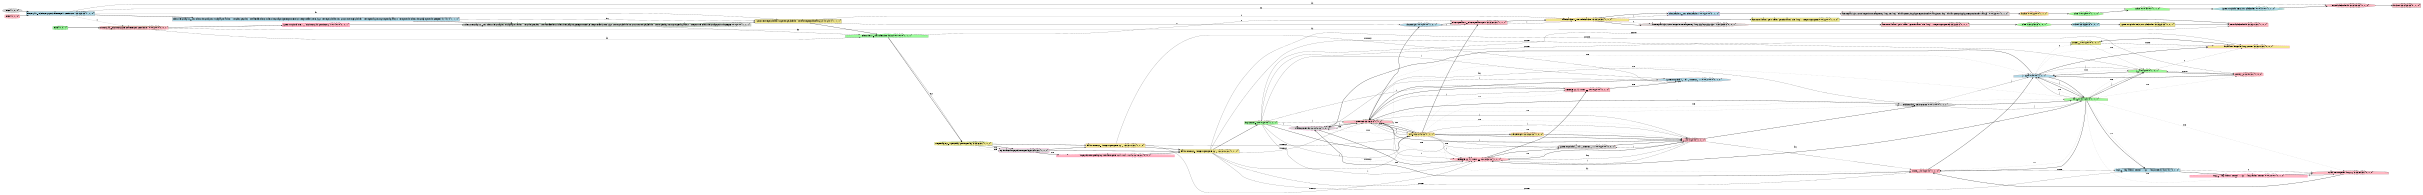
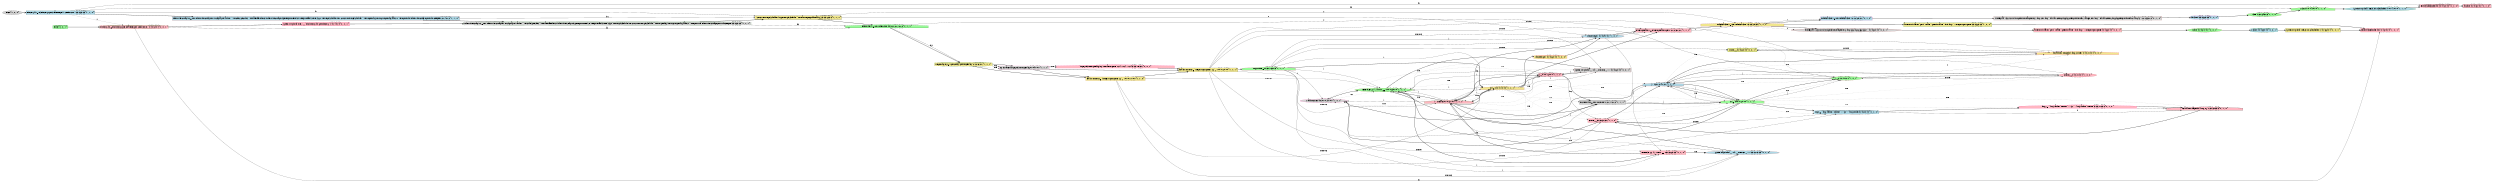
node "TestUtil.checkIndex(dir)@@@42@@@['0', '1', '0']": shape ellipse -> cylinder
node "dir.close()@@@38@@@['1', '1', '1']": fillcolor khaki -> lightblue
node "test2D['0', '1', '0']": removed
edge "j < 26@@@19@@@['1', '1', '1']" -> "counter++@@@22@@@['0', '0', '1']": label "x" -> "true"
edge "i < numDocs@@@15@@@['1', '1', '1']" -> "int j = 0@@@18@@@['1', '1', '1']": label "true" -> "j"
node "j++@@@20@@@['1', '0', '1']": shape house -> ellipse
node "counter++@@@21@@@['1', '0', '0']": shape cylinder -> ellipse
edge "i < numDocs@@@15@@@['1', '1', '1']" -> "VERBOSE && i % 100000 == 0@@@26@@@['0', '1', '0']": now "w.forceMerge(1)@@@29@@@['1', '0', '1']" -> "VERBOSE && i % 100000 == 0@@@26@@@['0', '1', '0']"
edge "int i = 0@@@14@@@['1', '1', '1']" -> "Document doc = new Document()@@@17@@@['1', '1', '1']": added, label "true"
node "Document doc = new Document()@@@17@@@['1', '1', '1']": shape ellipse -> note
edge "long counter = 0@@@13@@@['1', '1', '1']" -> "i < numDocs@@@15@@@['1', '1', '1']": now "long counter = 0@@@13@@@['1', '1', '1']" -> "w.forceMerge(1)@@@29@@@['1', '0', '1']"
node "long counter = 0@@@13@@@['1', '1', '1']": shape cylinder -> house
edge "w.addDocument(doc)@@@24@@@['1', '0', '1']" -> "i < numDocs@@@15@@@['1', '1', '1']": removed
node "int i = 0@@@14@@@['1', '1', '1']": shape cylinder -> house
edge "w.forceMerge(1)@@@28@@@['1', '0', '0']" -> "i++@@@16@@@['1', '1', '1']": now "w.forceMerge(1)@@@28@@@['1', '0', '0']" -> "w.forceMerge(1)@@@29@@@['1', '0', '1']"
edge "VERBOSE && i % 100000 == 0@@@25@@@['1', '1', '1']" -> "i++@@@16@@@['1', '1', '1']": now "VERBOSE && i % 100000 == 0@@@25@@@['1', '1', '1']" -> "Document doc = new Document()@@@17@@@['1', '1', '1']"
node "VERBOSE && i % 100000 == 0@@@25@@@['1', '1', '1']": fillcolor lightpink -> palegreen
edge "VERBOSE && i % 100000 == 0@@@25@@@['1', '1', '1']" -> "i < numDocs@@@15@@@['1', '1', '1']": style dashed -> bold
edge "int i = 0@@@14@@@['1', '1', '1']" -> "counter++@@@23@@@['1', '1', '0']": label "dir" -> "true"
